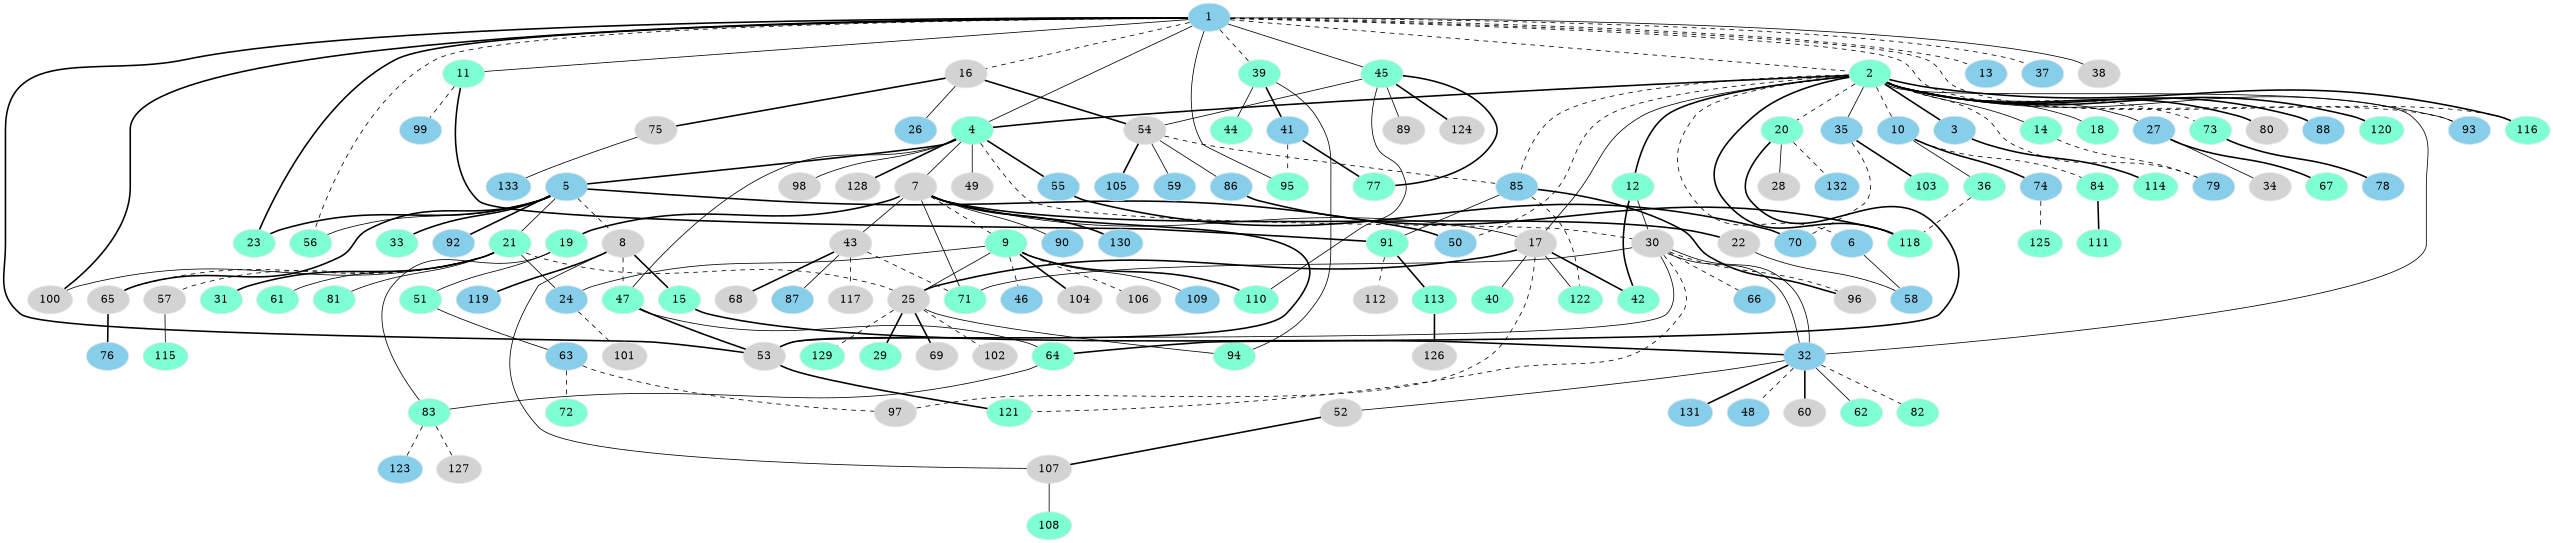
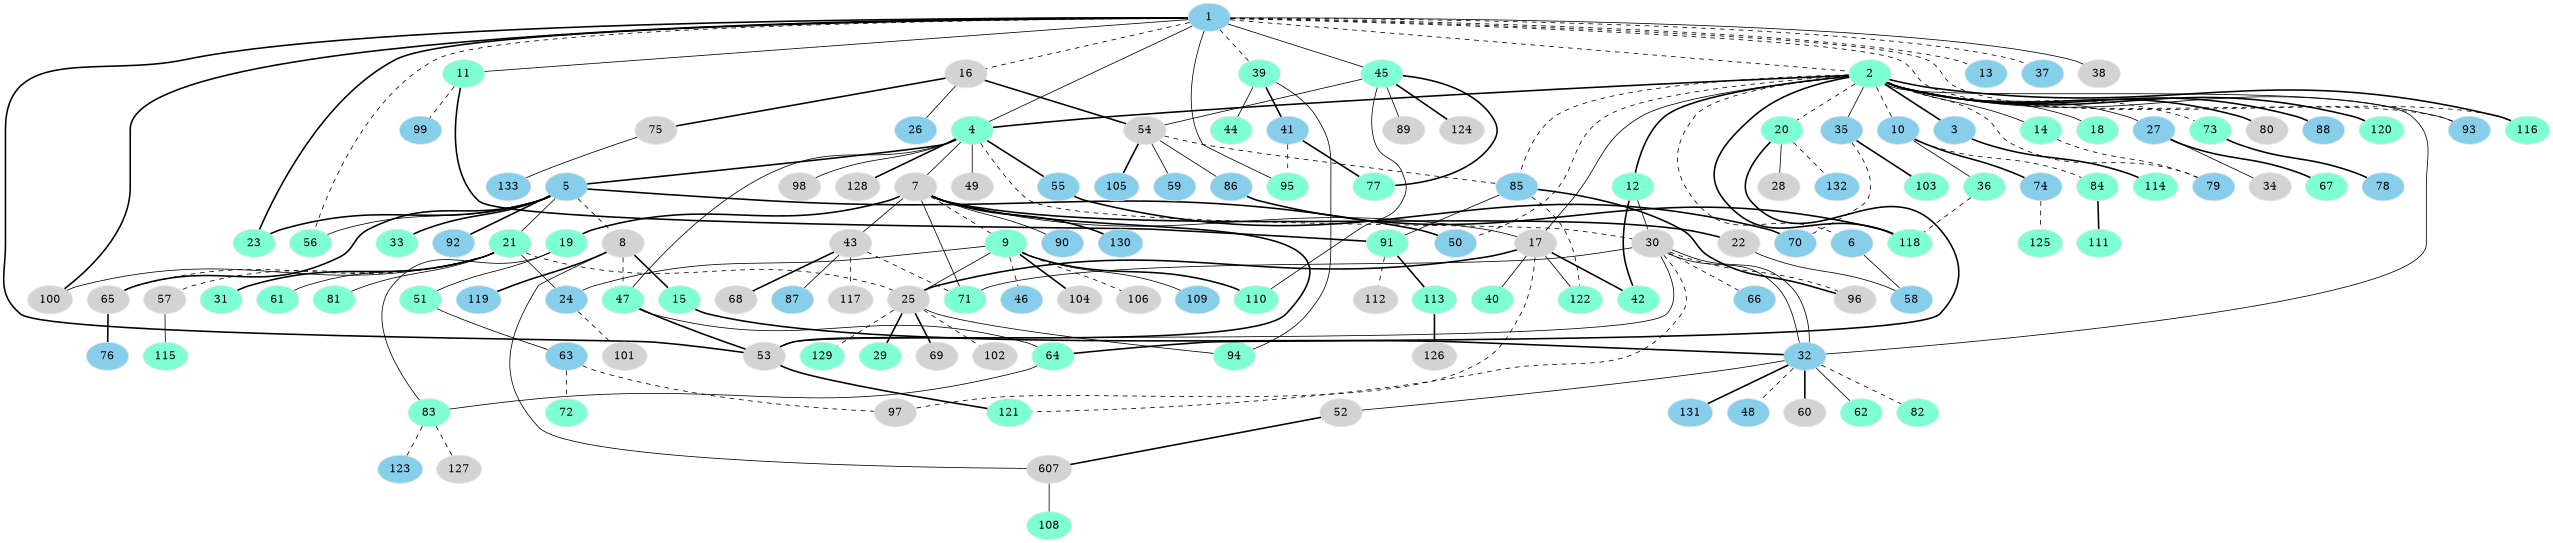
node "107": label "107" -> "607"
